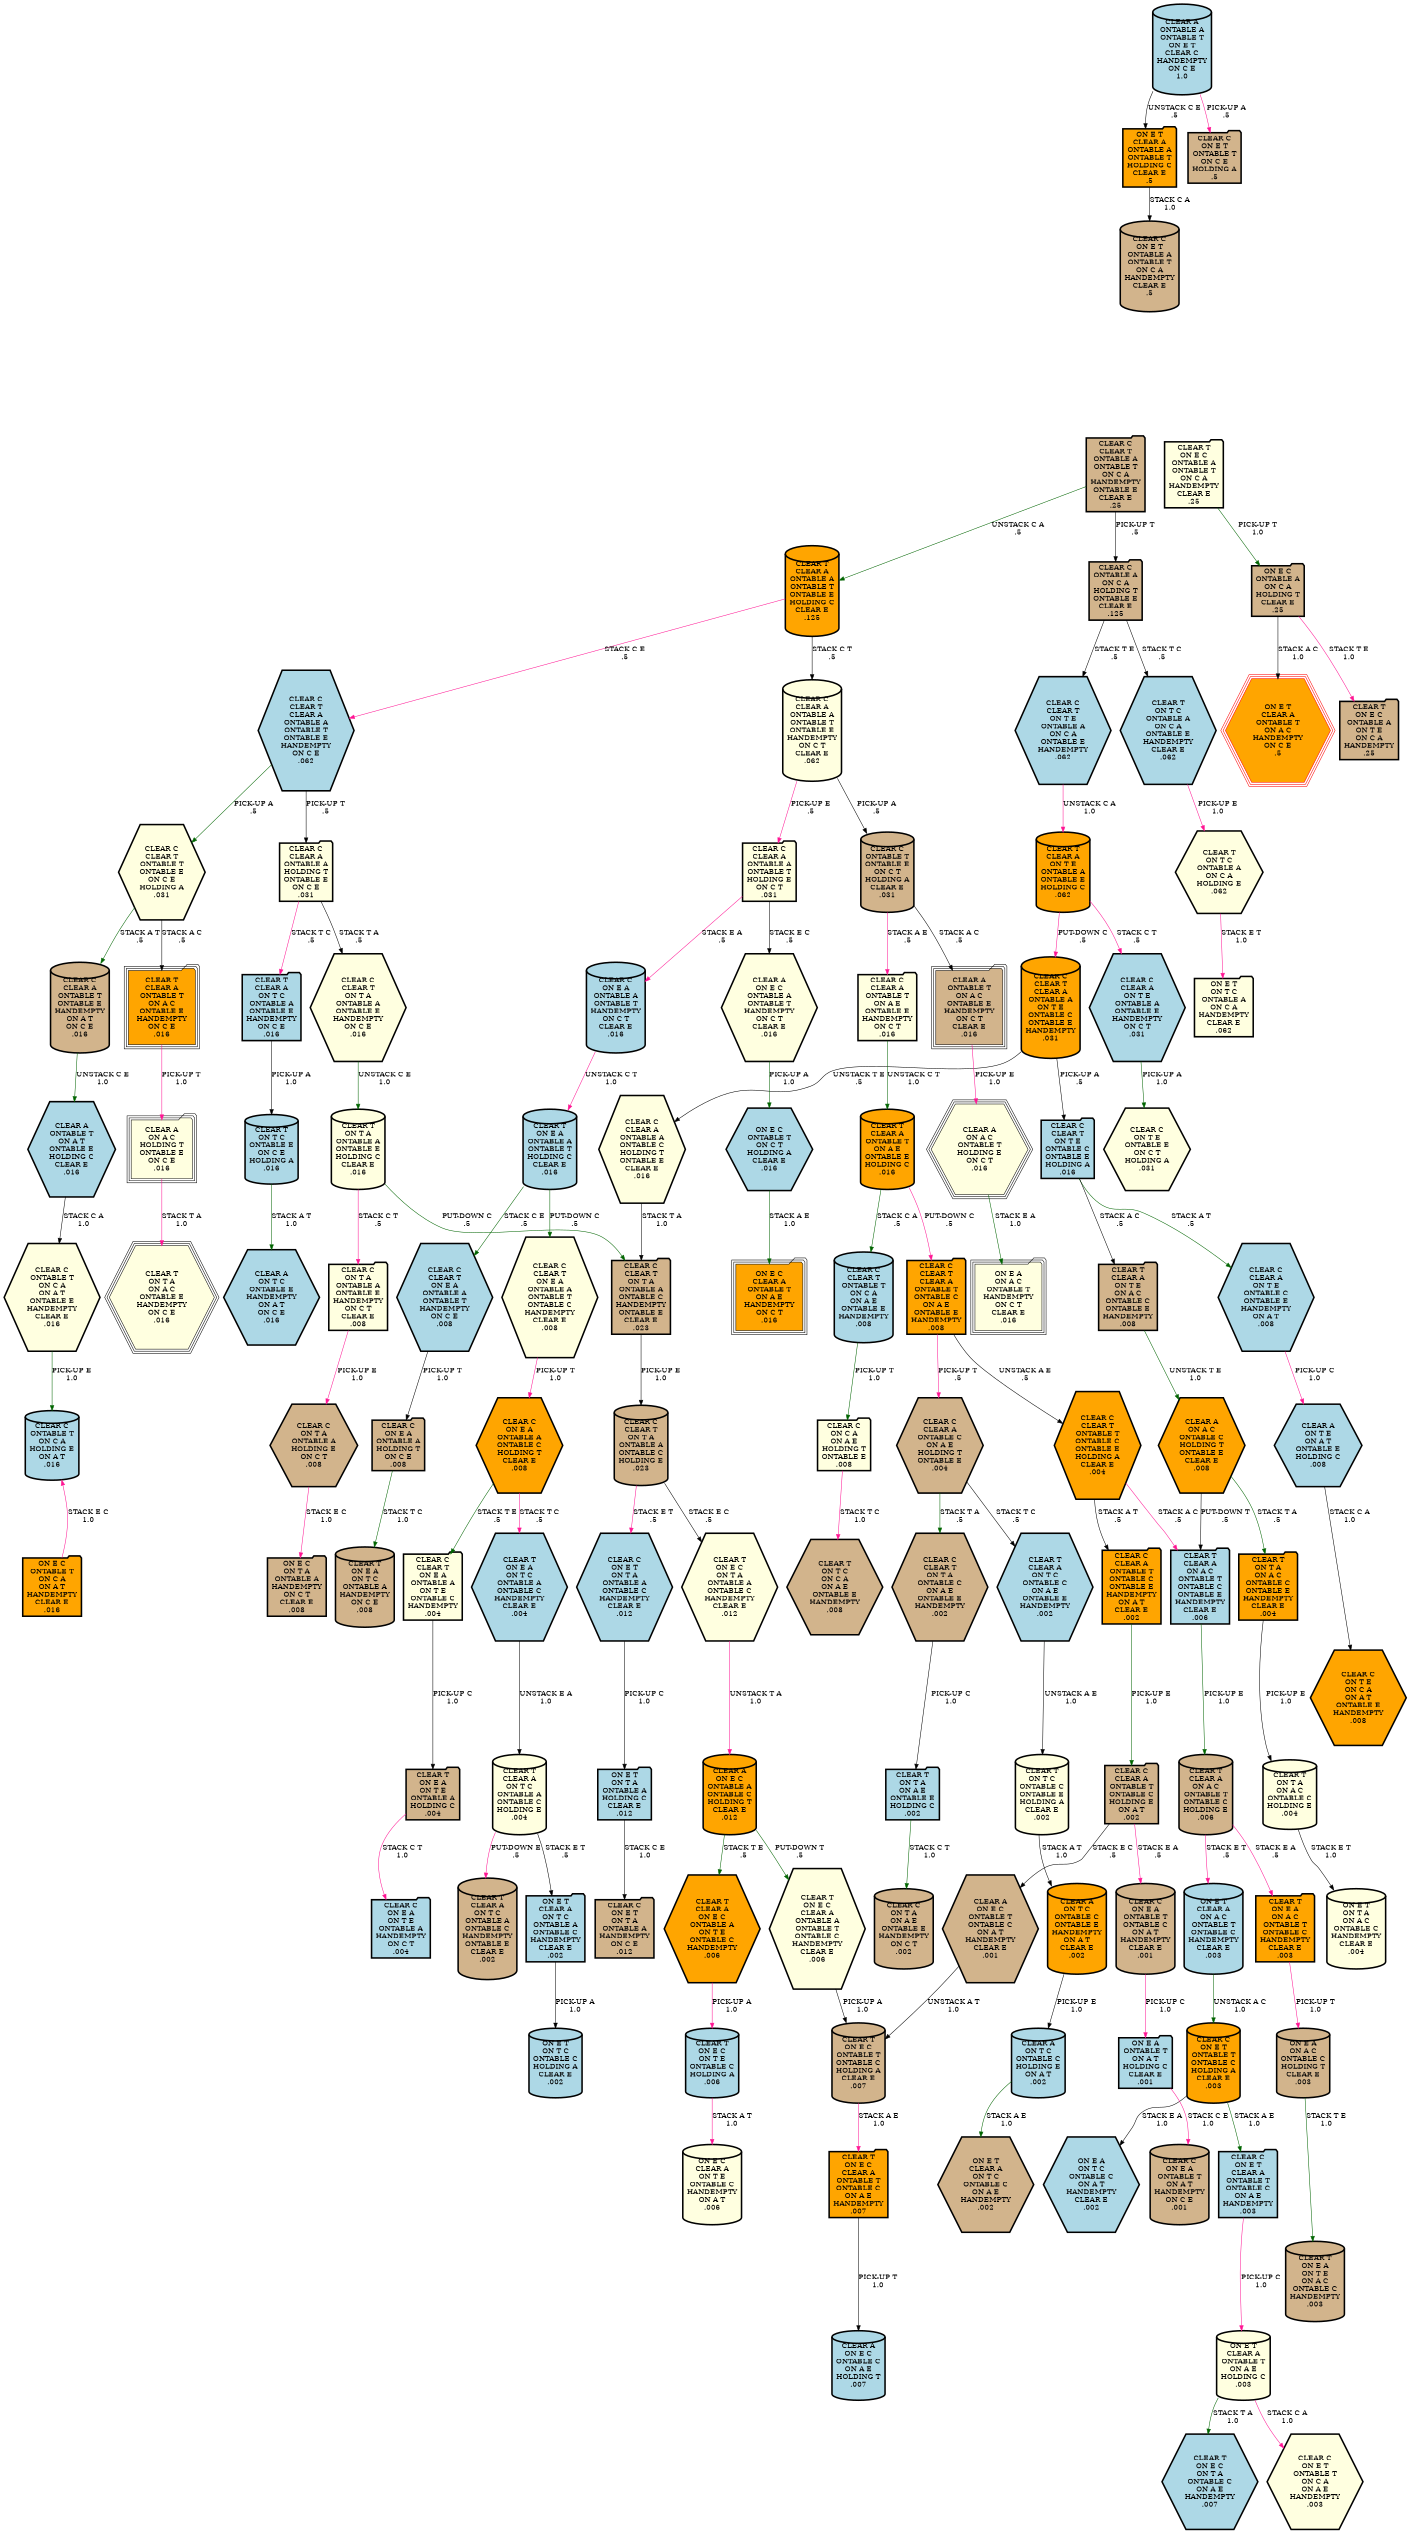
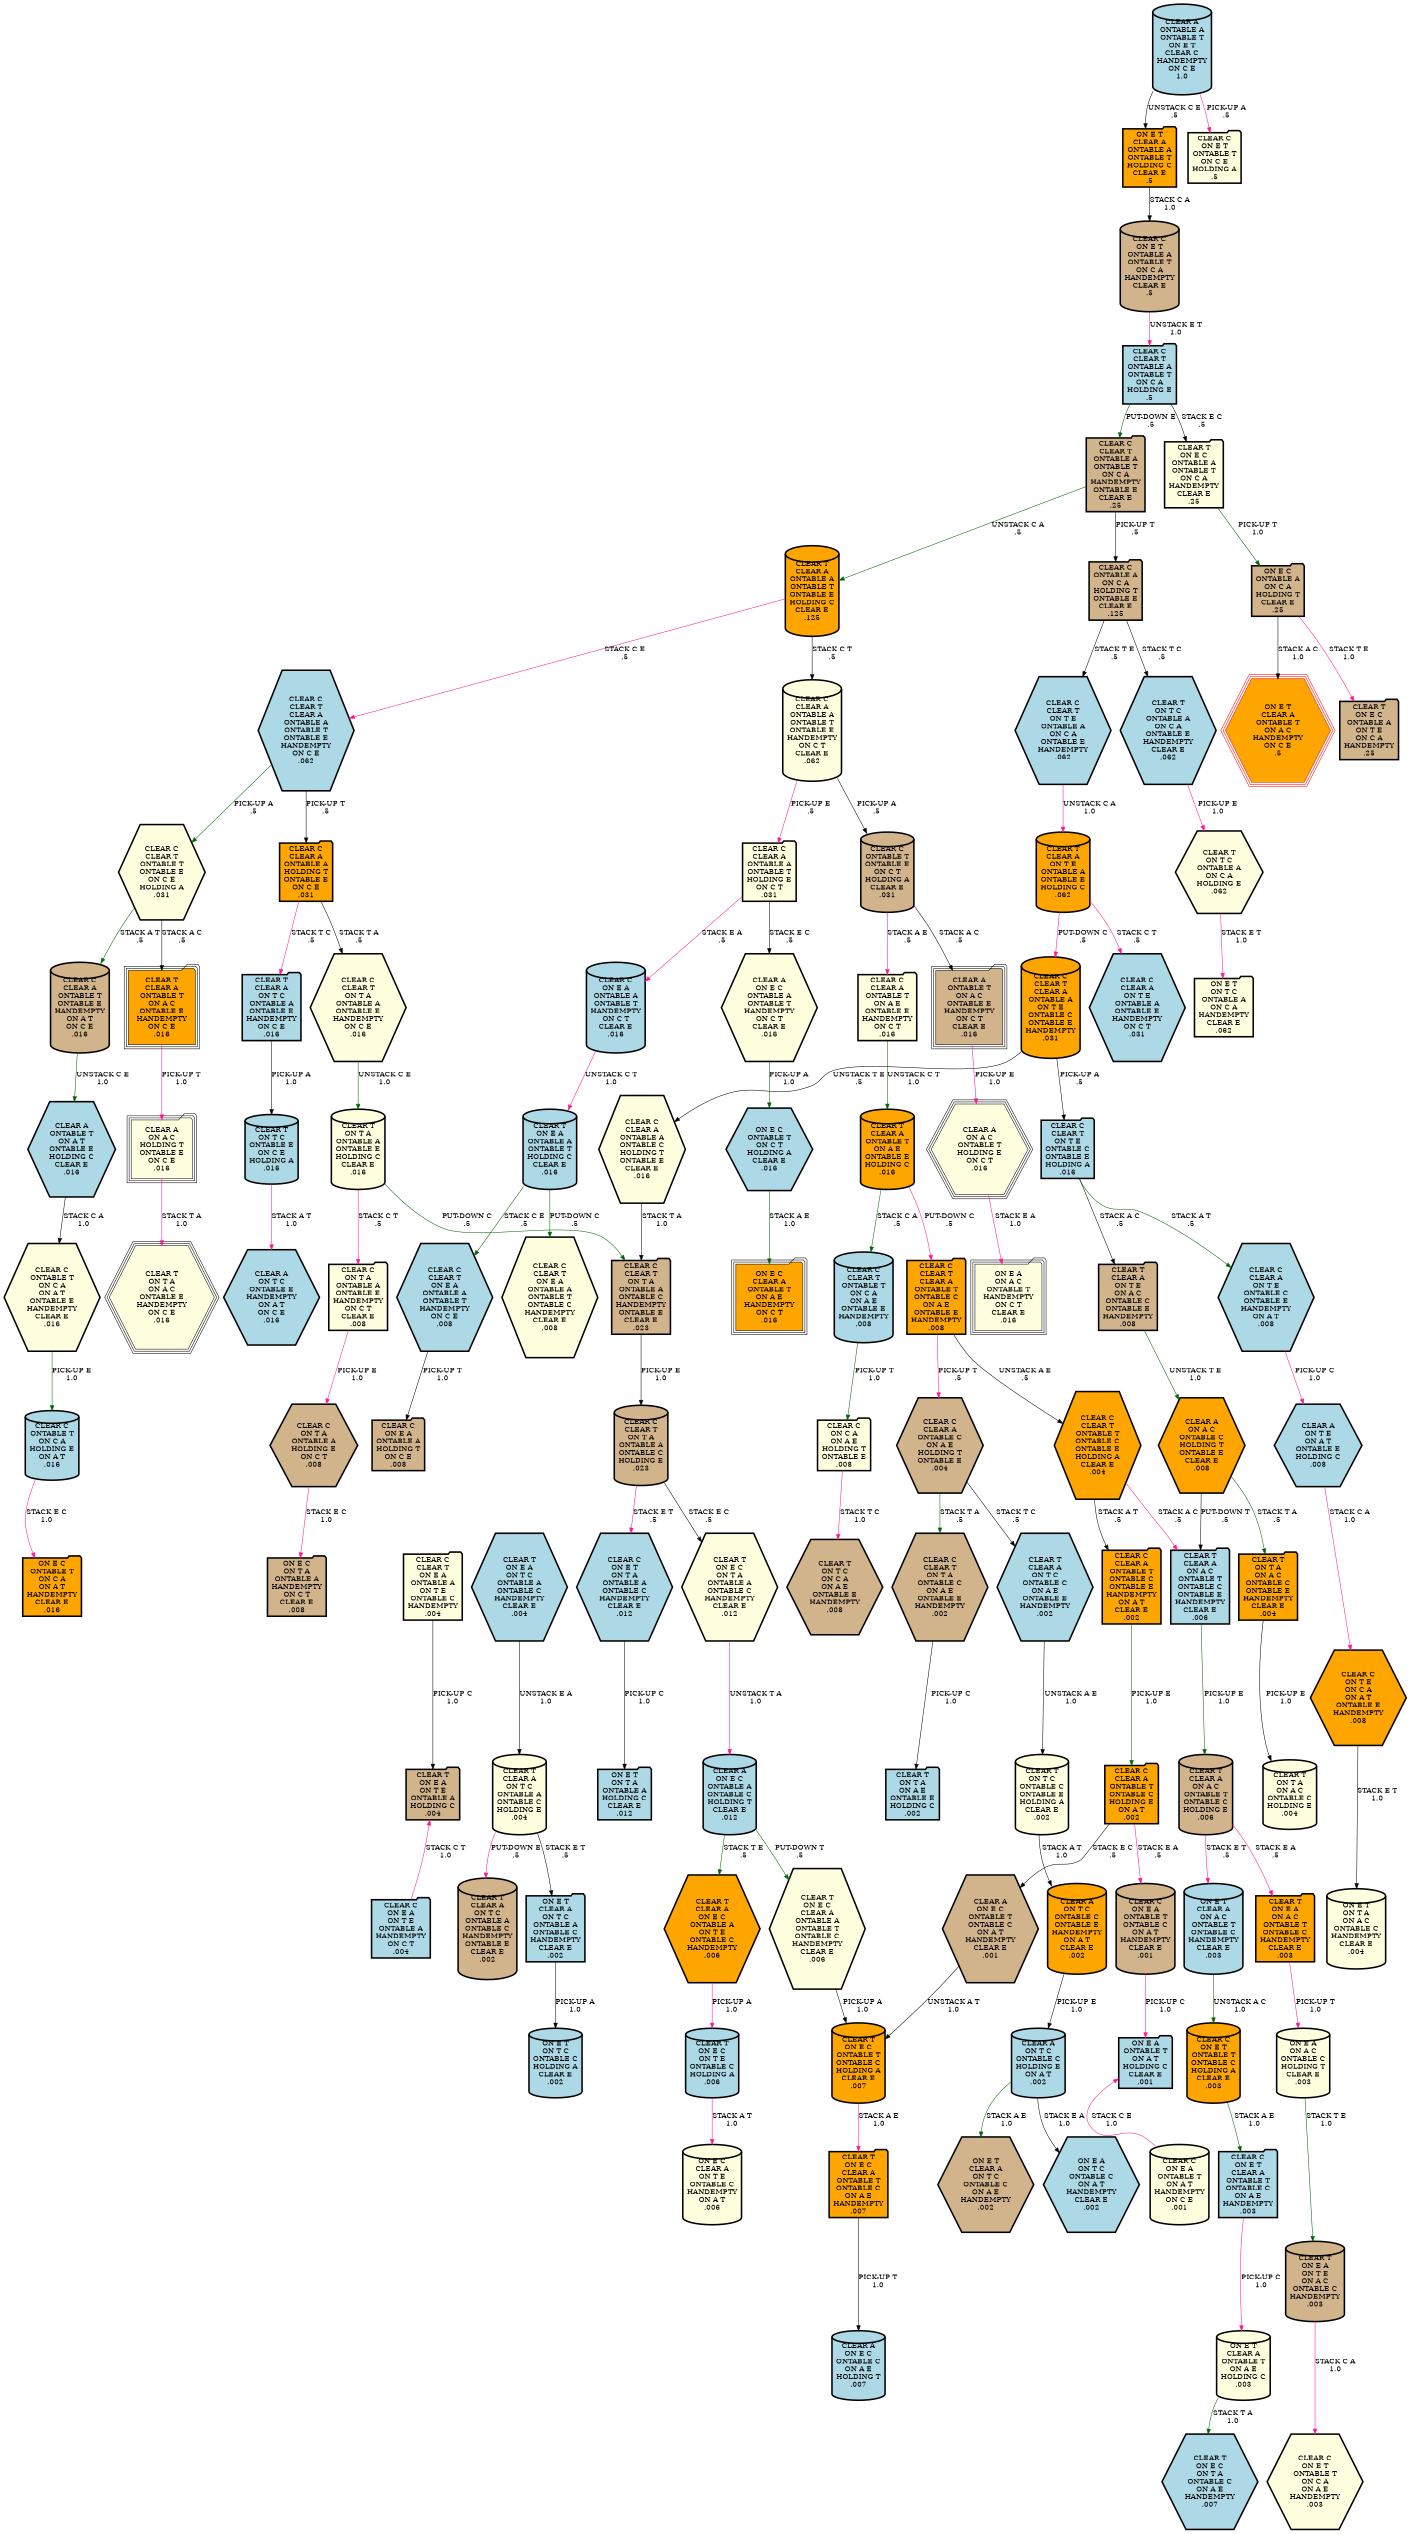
node "CLEAR C ON E T ONTABLE T ON C E HOLDING A .5": fillcolor tan -> lightyellow
node "CLEAR C CLEAR T ONTABLE A ONTABLE T ON C A HOLDING E .5": added
node "CLEAR C CLEAR A ONTABLE A HOLDING T ONTABLE E ON C E .031": fillcolor lightyellow -> orange
node "CLEAR C ON T E ONTABLE E ON C T HOLDING A .031": removed
edge "CLEAR T ON T C ONTABLE E ON C E HOLDING A .016" -> "CLEAR A ON T C ONTABLE E HANDEMPTY ON A T ON C E .016": color darkgreen -> deeppink
edge "CLEAR A ON A C ONTABLE T HOLDING E ON C T .016" -> "ON E A ON A C ONTABLE T HANDEMPTY ON C T CLEAR E .016": color darkgreen -> deeppink
node "CLEAR C ON E A ONTABLE A ONTABLE C HOLDING T CLEAR E .008": removed
edge "ON E C ONTABLE T ON C A ON A T HANDEMPTY CLEAR E .016" -> "CLEAR C ONTABLE T ON C A HOLDING E ON A T .016": reversed
edge "CLEAR A ON T E ON A T ONTABLE E HOLDING C .008" -> "CLEAR C ON T E ON C A ON A T ONTABLE E HANDEMPTY .008": color black -> deeppink
node "CLEAR T ON E A ON T C ONTABLE A HANDEMPTY ON C E .008": removed
node "CLEAR A ON E C ONTABLE A ONTABLE C HOLDING T CLEAR E .012": fillcolor orange -> lightblue
node "CLEAR C CLEAR A ONTABLE T ONTABLE C HOLDING E ON A T .002": fillcolor tan -> orange
edge "CLEAR T ON E A ON T E ONTABLE A HOLDING C .004" -> "CLEAR C ON E A ON T E ONTABLE A HANDEMPTY ON C T .004": reversed
edge "CLEAR T ON T A ON A C ONTABLE C HOLDING E .004" -> "ON E T ON T A ON A C ONTABLE C HANDEMPTY CLEAR E .004": now "CLEAR C ON T E ON C A ON A T ONTABLE E HANDEMPTY .008" -> "ON E T ON T A ON A C ONTABLE C HANDEMPTY CLEAR E .004"
node "CLEAR C ON E T ON T A ONTABLE A HANDEMPTY ON C E .012": removed
node "CLEAR C ON T A ON A E ONTABLE E HANDEMPTY ON C T .002": removed
node "CLEAR T ON E C ONTABLE T ONTABLE C HOLDING A CLEAR E .007": fillcolor tan -> orange
node "ON E A ON A C ONTABLE C HOLDING T CLEAR E .003": fillcolor tan -> lightyellow
edge "CLEAR C ON E T ONTABLE T ONTABLE C HOLDING A CLEAR E .003" -> "ON E A ON T C ONTABLE C ON A T HANDEMPTY CLEAR E .002": now "CLEAR A ON T C ONTABLE C HOLDING E ON A T .002" -> "ON E A ON T C ONTABLE C ON A T HANDEMPTY CLEAR E .002"
edge "ON E A ONTABLE T ON A T HOLDING C CLEAR E .001" -> "CLEAR C ON E A ONTABLE T ON A T HANDEMPTY ON C E .001": reversed
node "CLEAR C ON E A ONTABLE T ON A T HANDEMPTY ON C E .001": fillcolor tan -> lightyellow
edge "ON E T CLEAR A ONTABLE T ON A E HOLDING C .003" -> "CLEAR C ON E T ONTABLE T ON C A ON A E HANDEMPTY .003": now "CLEAR T ON E A ON T E ON A C ONTABLE C HANDEMPTY .003" -> "CLEAR C ON E T ONTABLE T ON C A ON A E HANDEMPTY .003"
